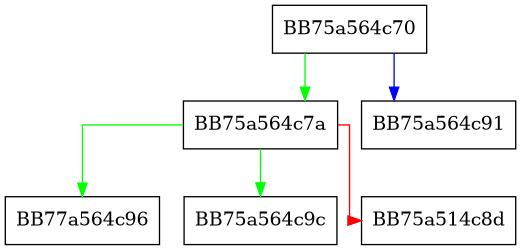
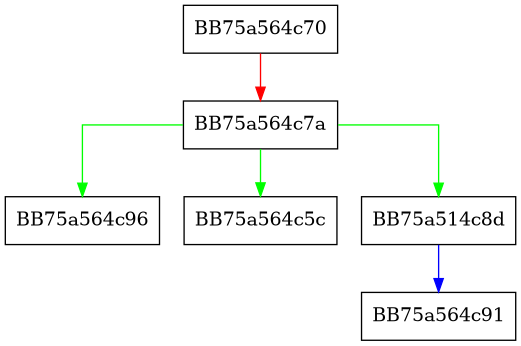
edge "BB75a564c70" -> "BB75a564c7a": color green -> red
edge "BB75a564c70" -> "BB75a564c91": now "BB75a514c8d" -> "BB75a564c91"
edge "BB75a564c7a" -> "BB75a514c8d": color red -> green
node "BB77a564c96": label "BB77a564c96" -> "BB75a564c96"
node "BB75a564c9c": label "BB75a564c9c" -> "BB75a564c5c"
